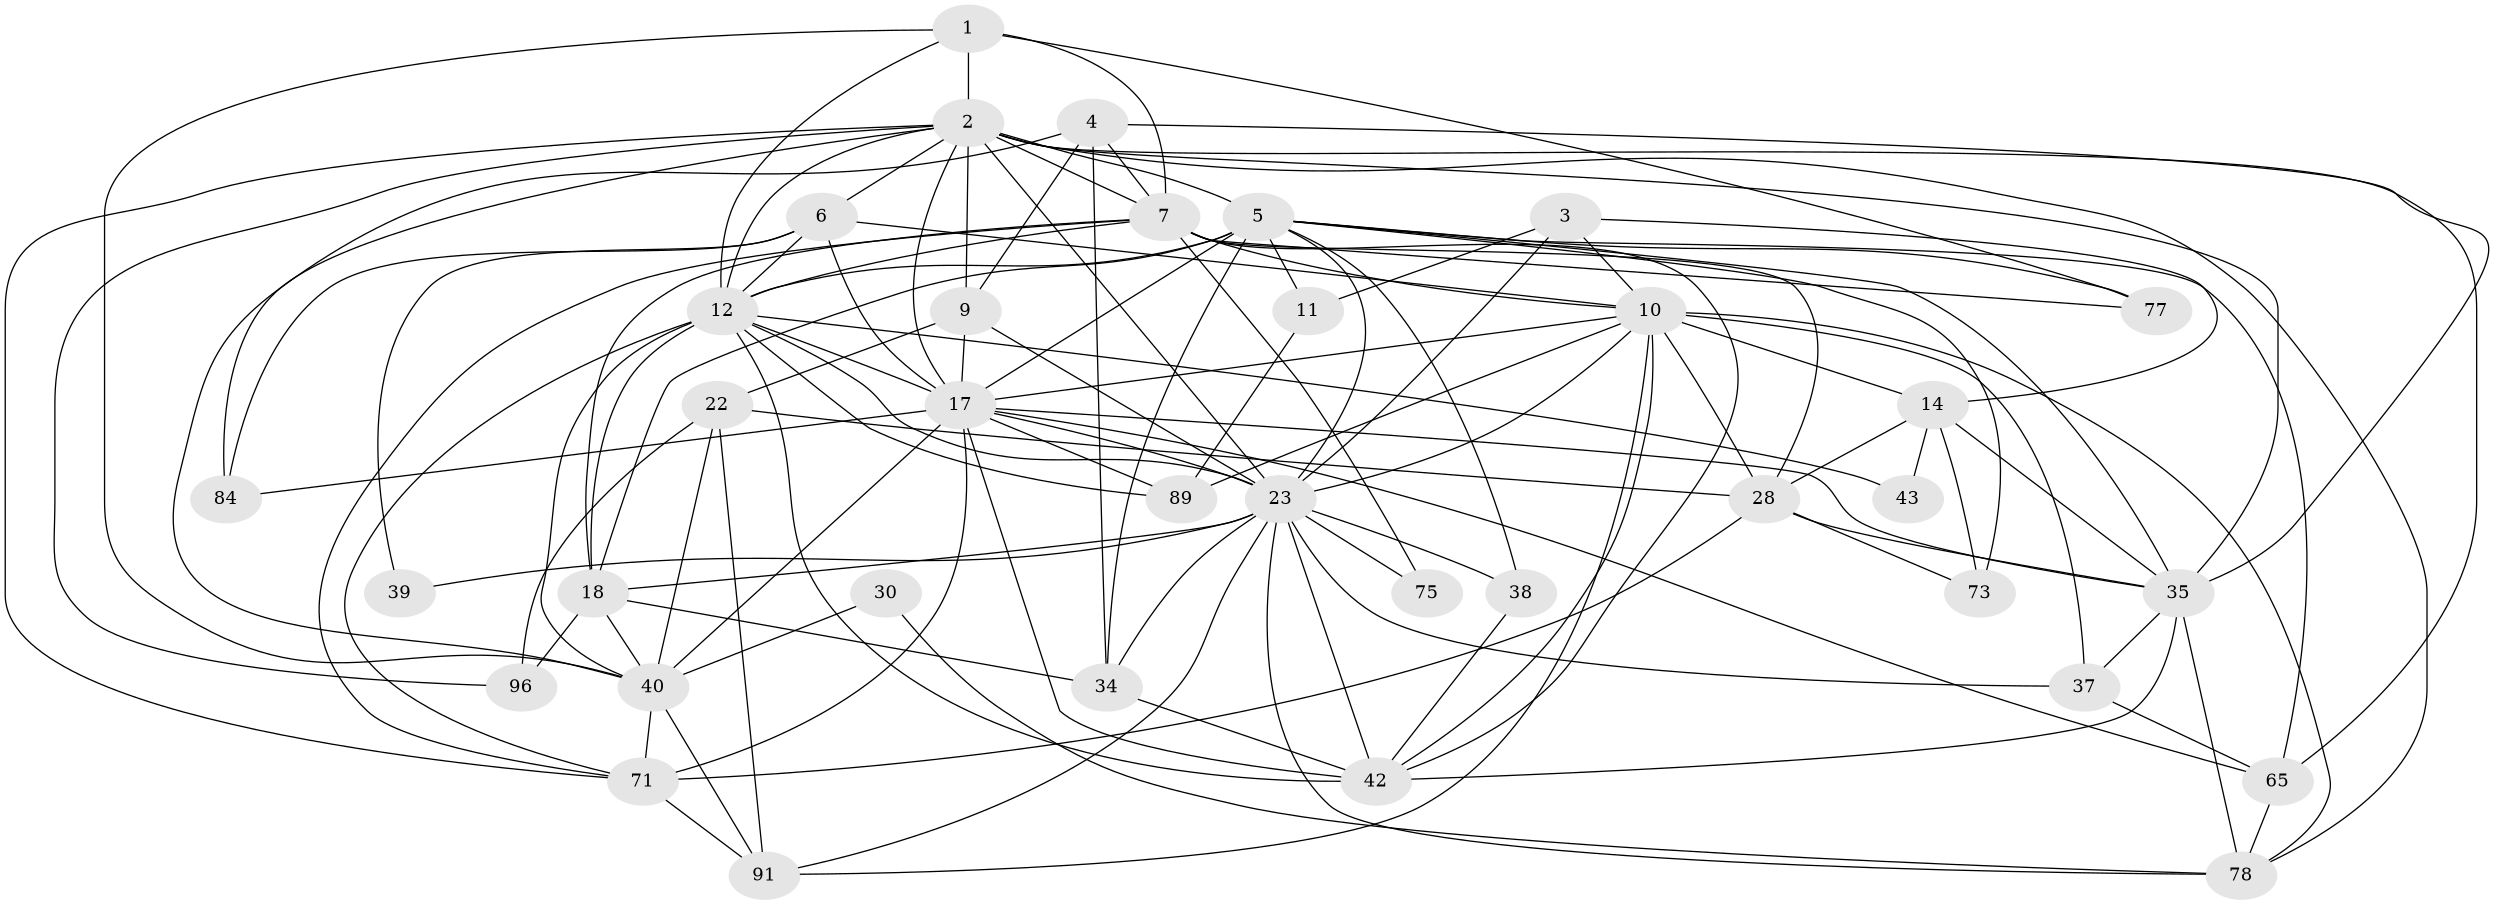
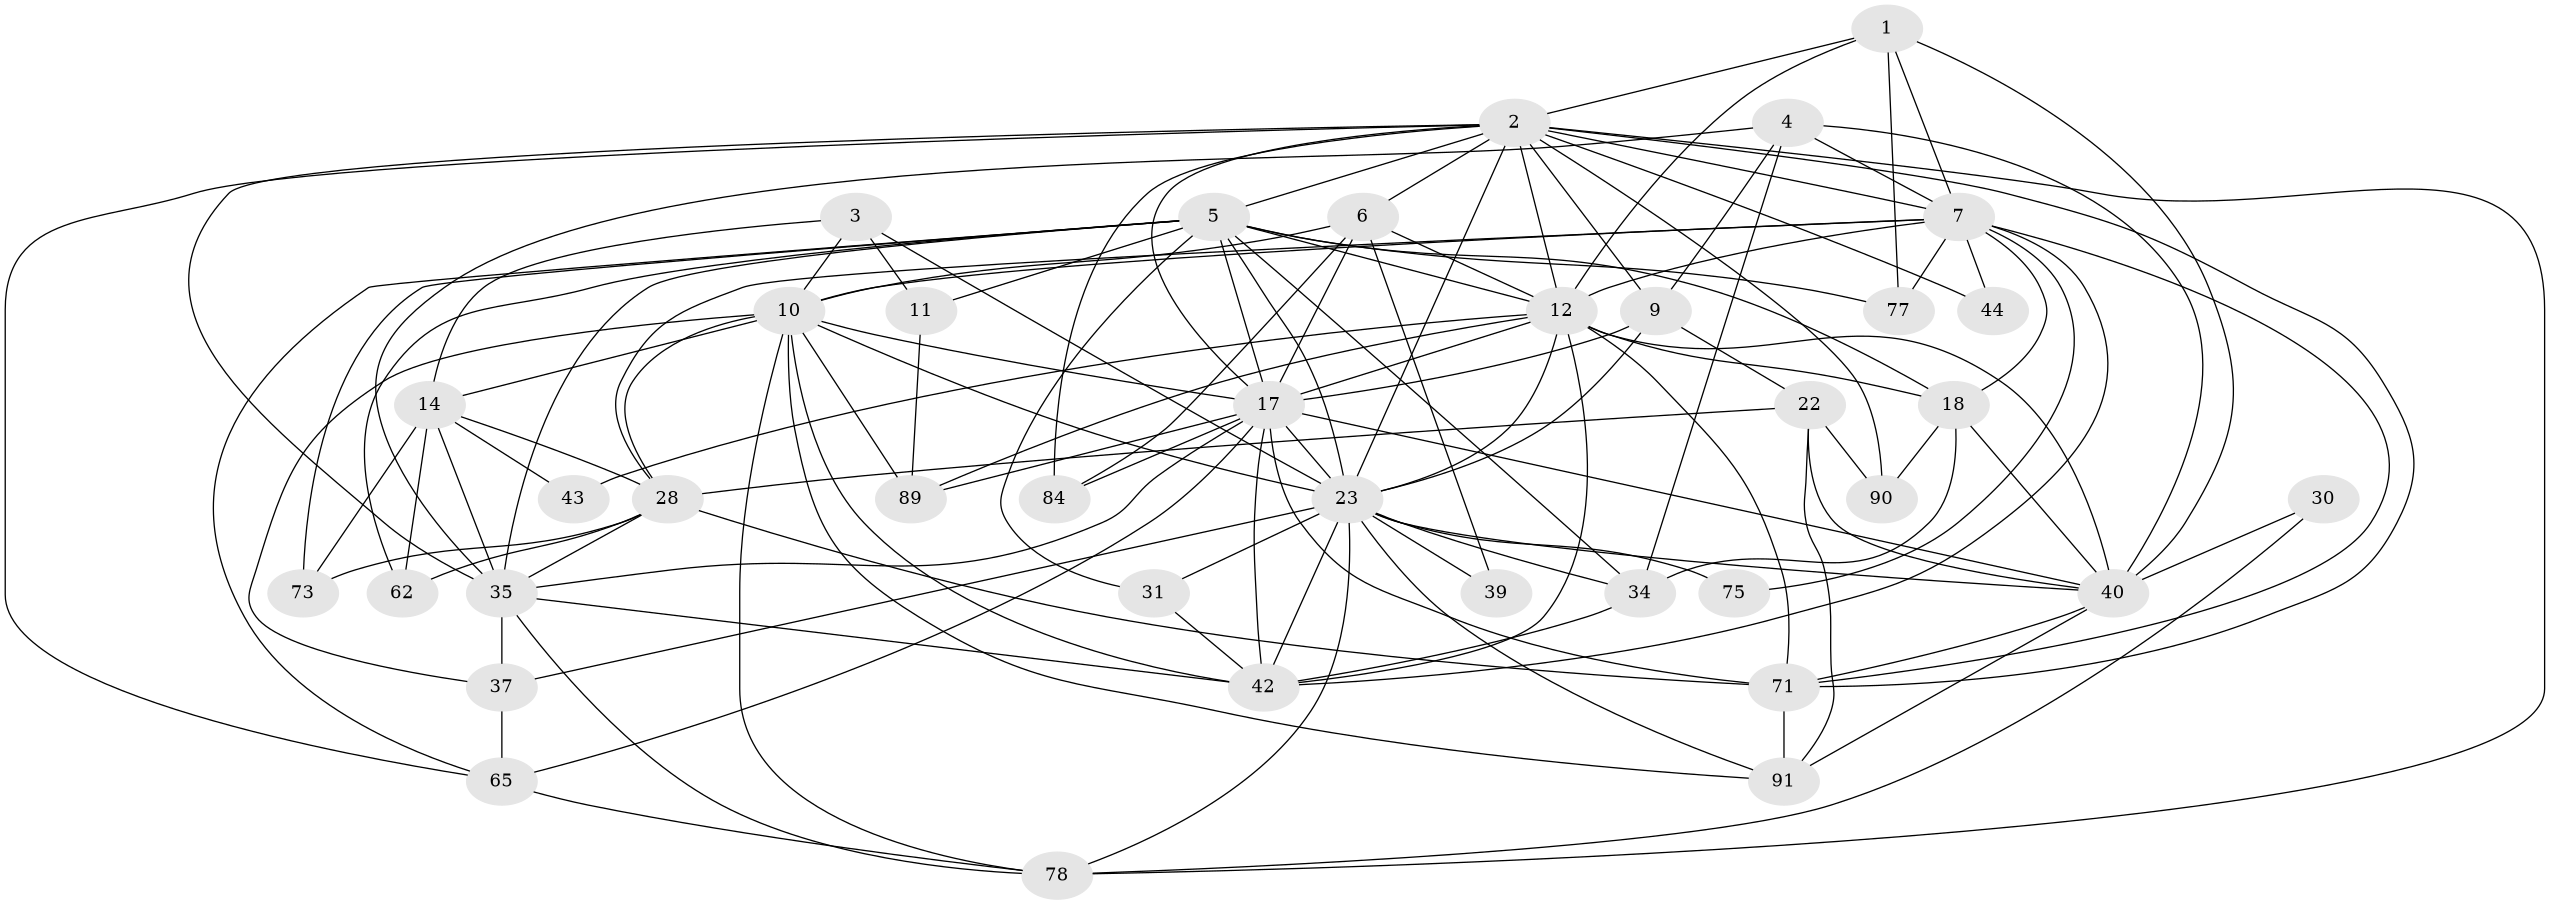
node "44": added
edge "23" -- "18": now "23" -- "40"
node "62": added
node "38": label "38" -> "31"
node "96": label "96" -> "90"
